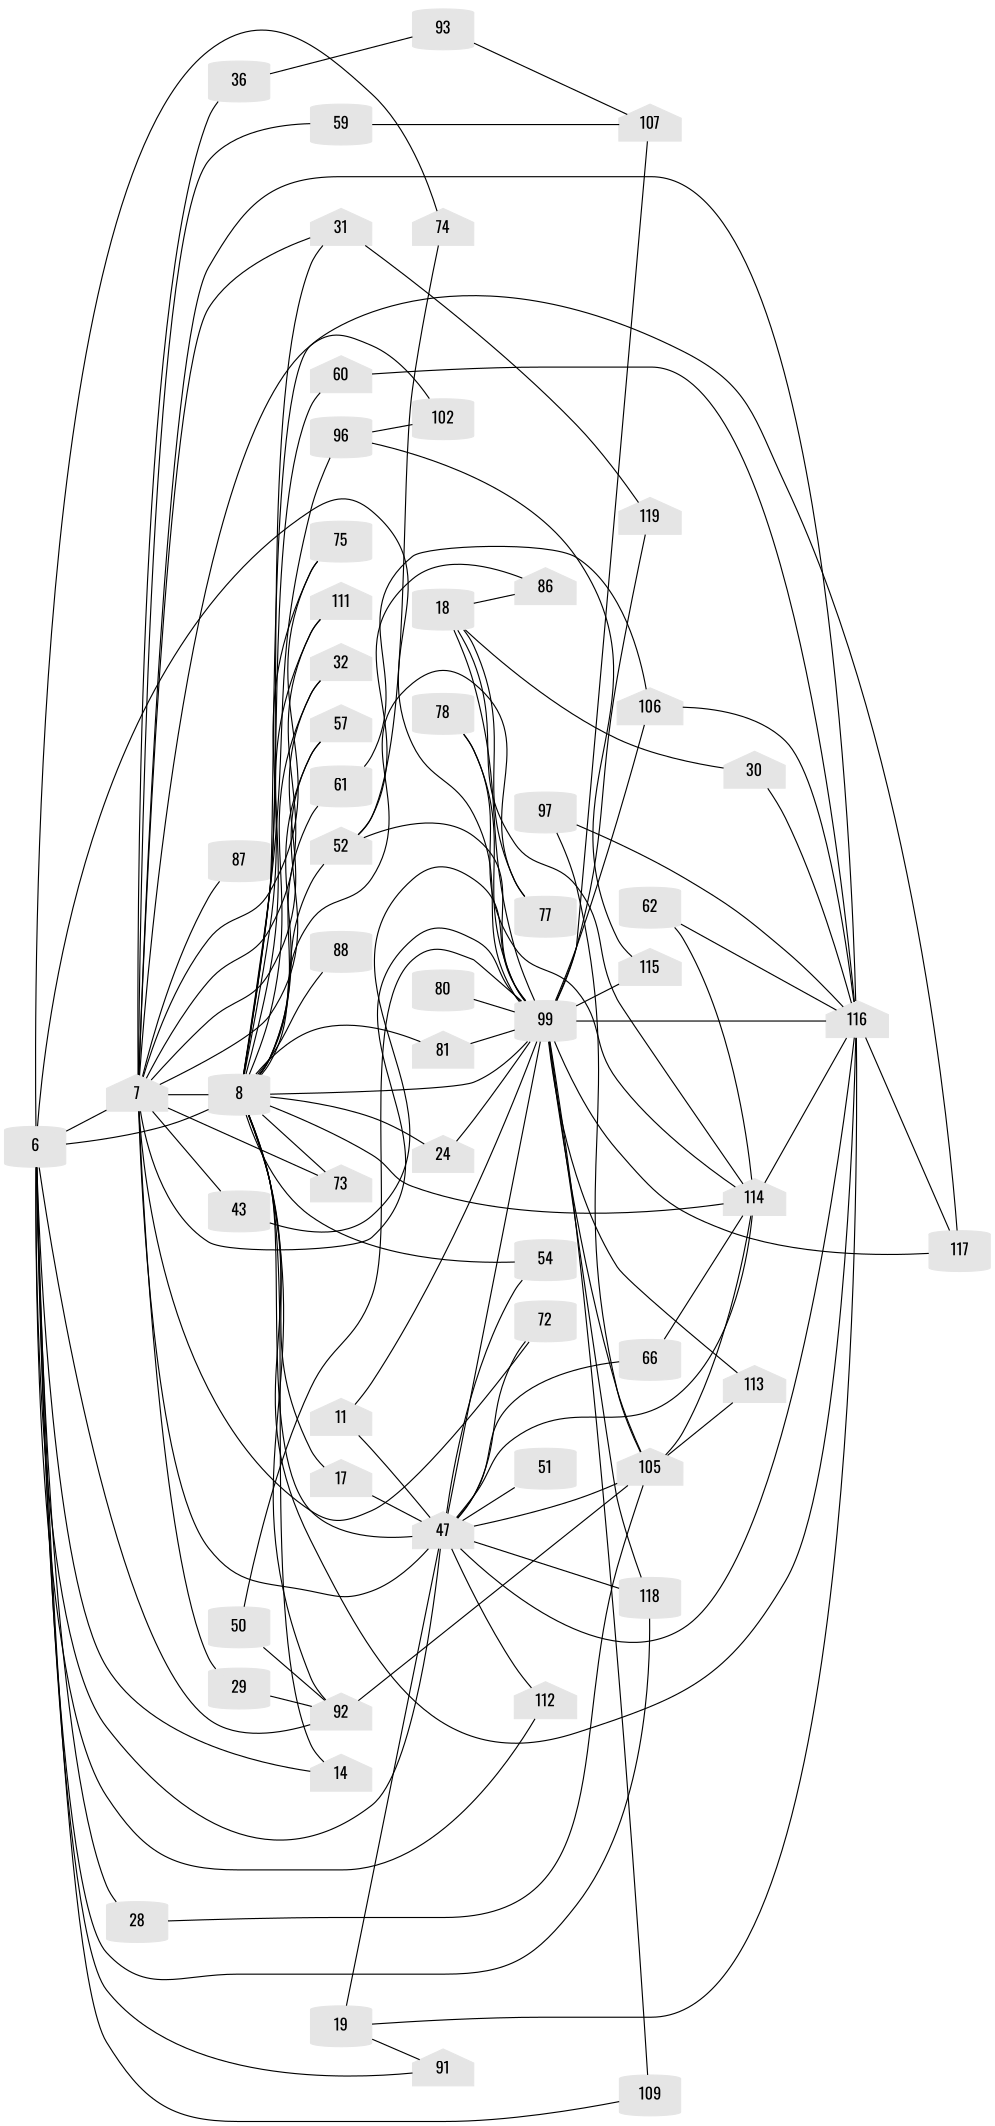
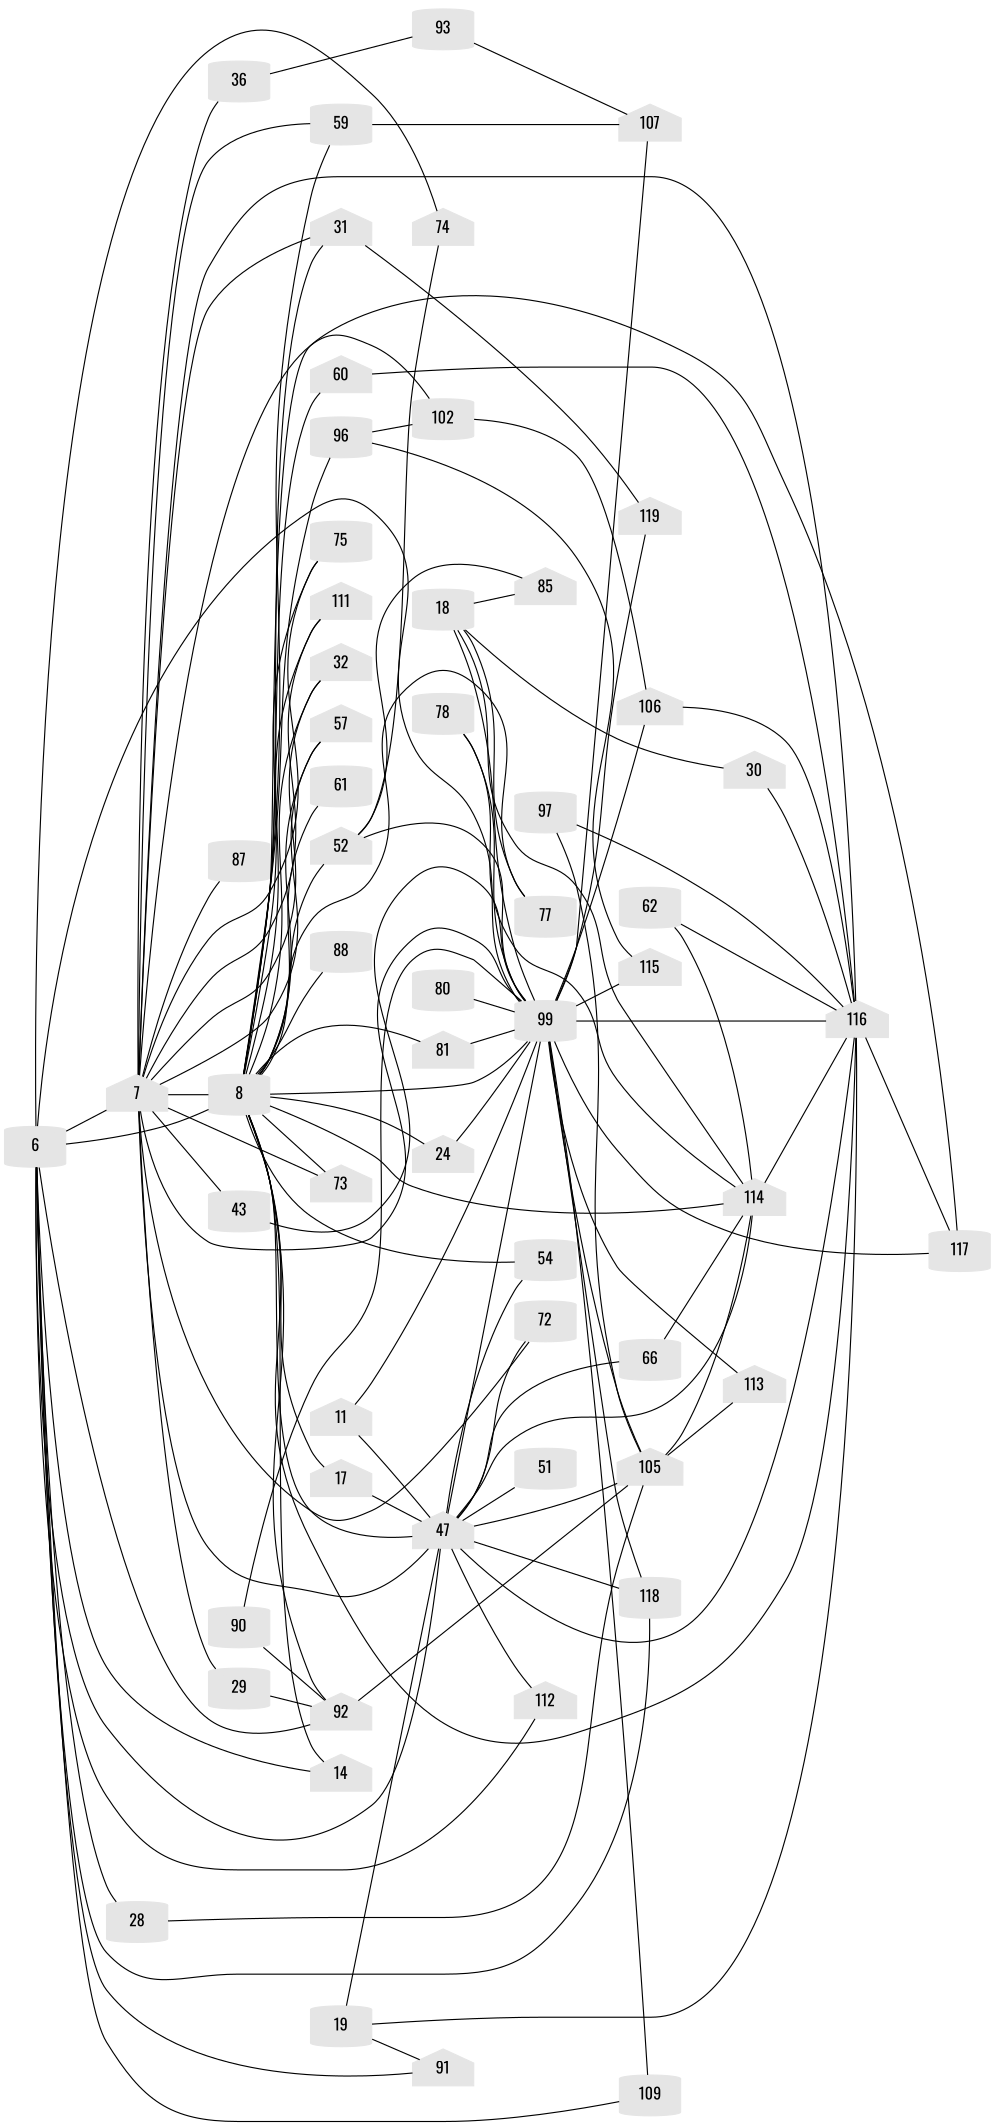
edge "106" -- "61": now "106" -- "102"
node "86": label "86" -> "85"
edge "59" -- "8": added
node "50": label "50" -> "90"
